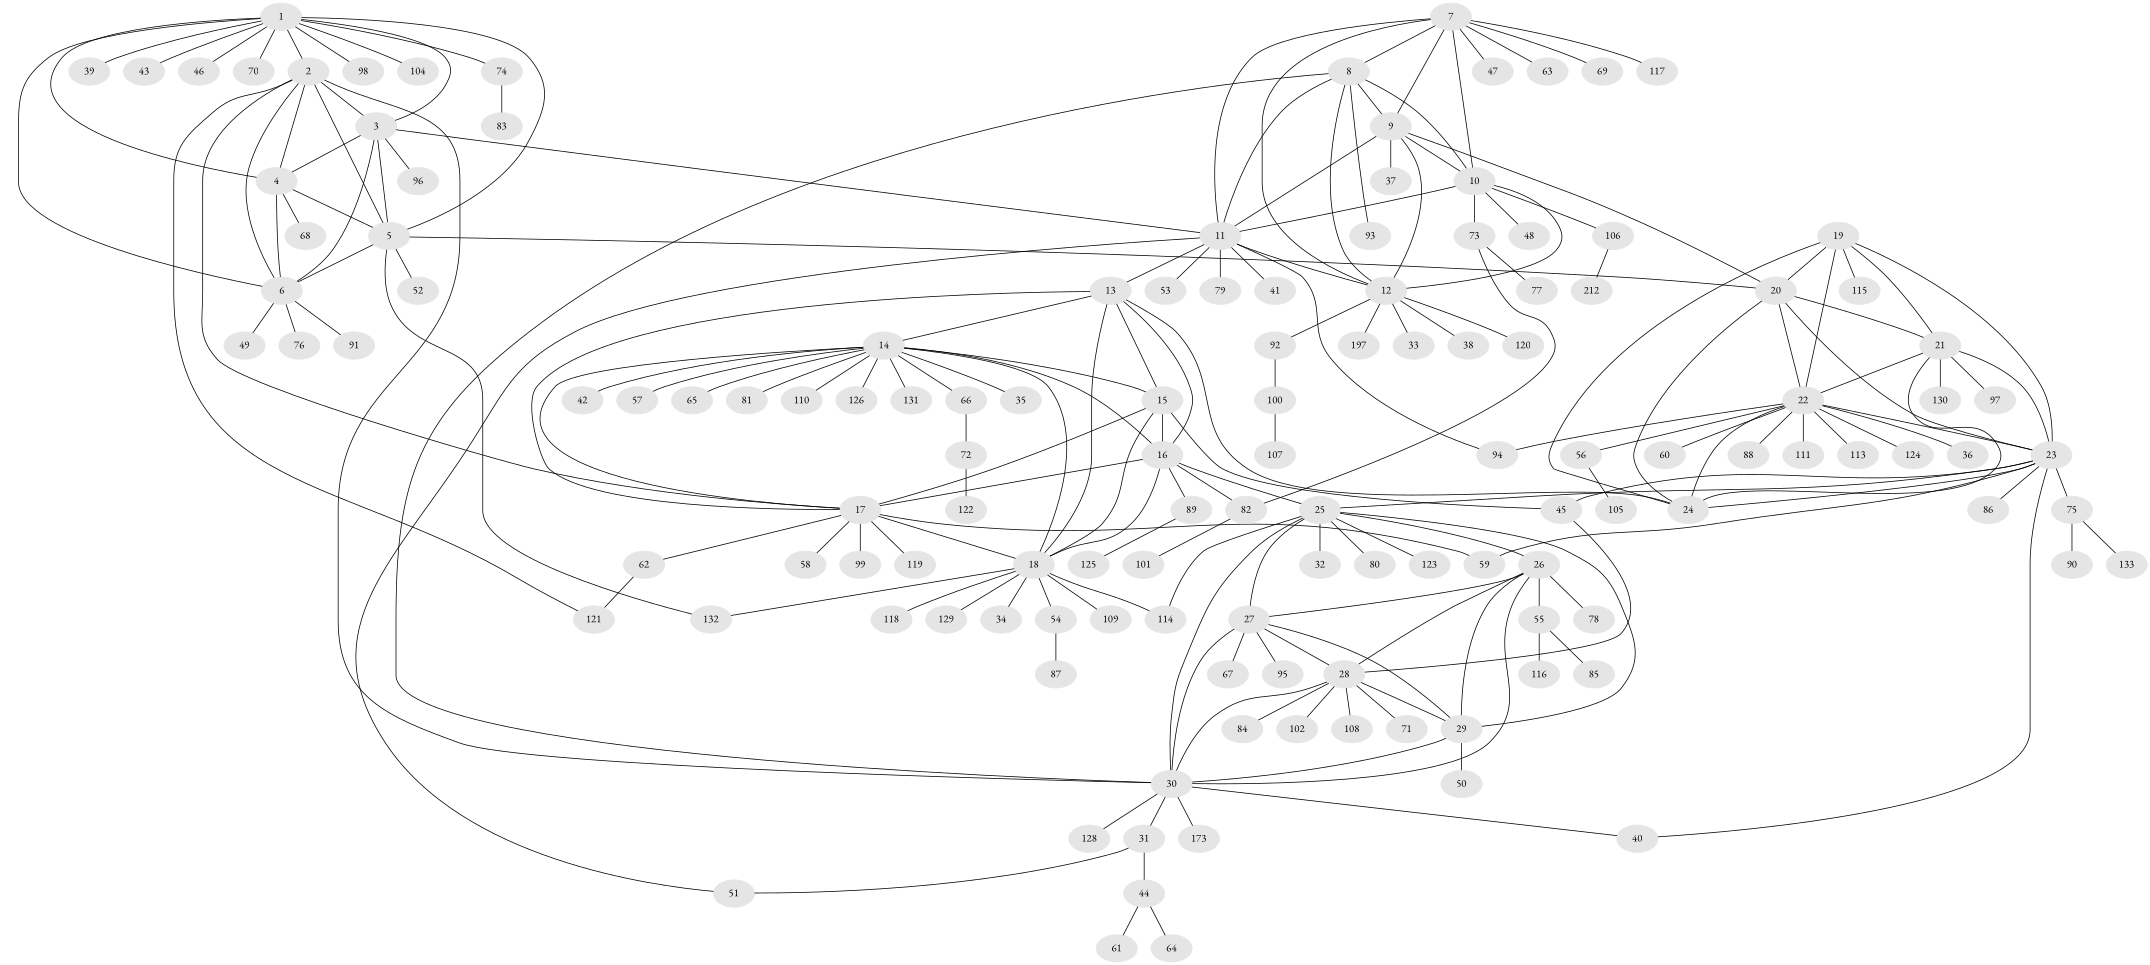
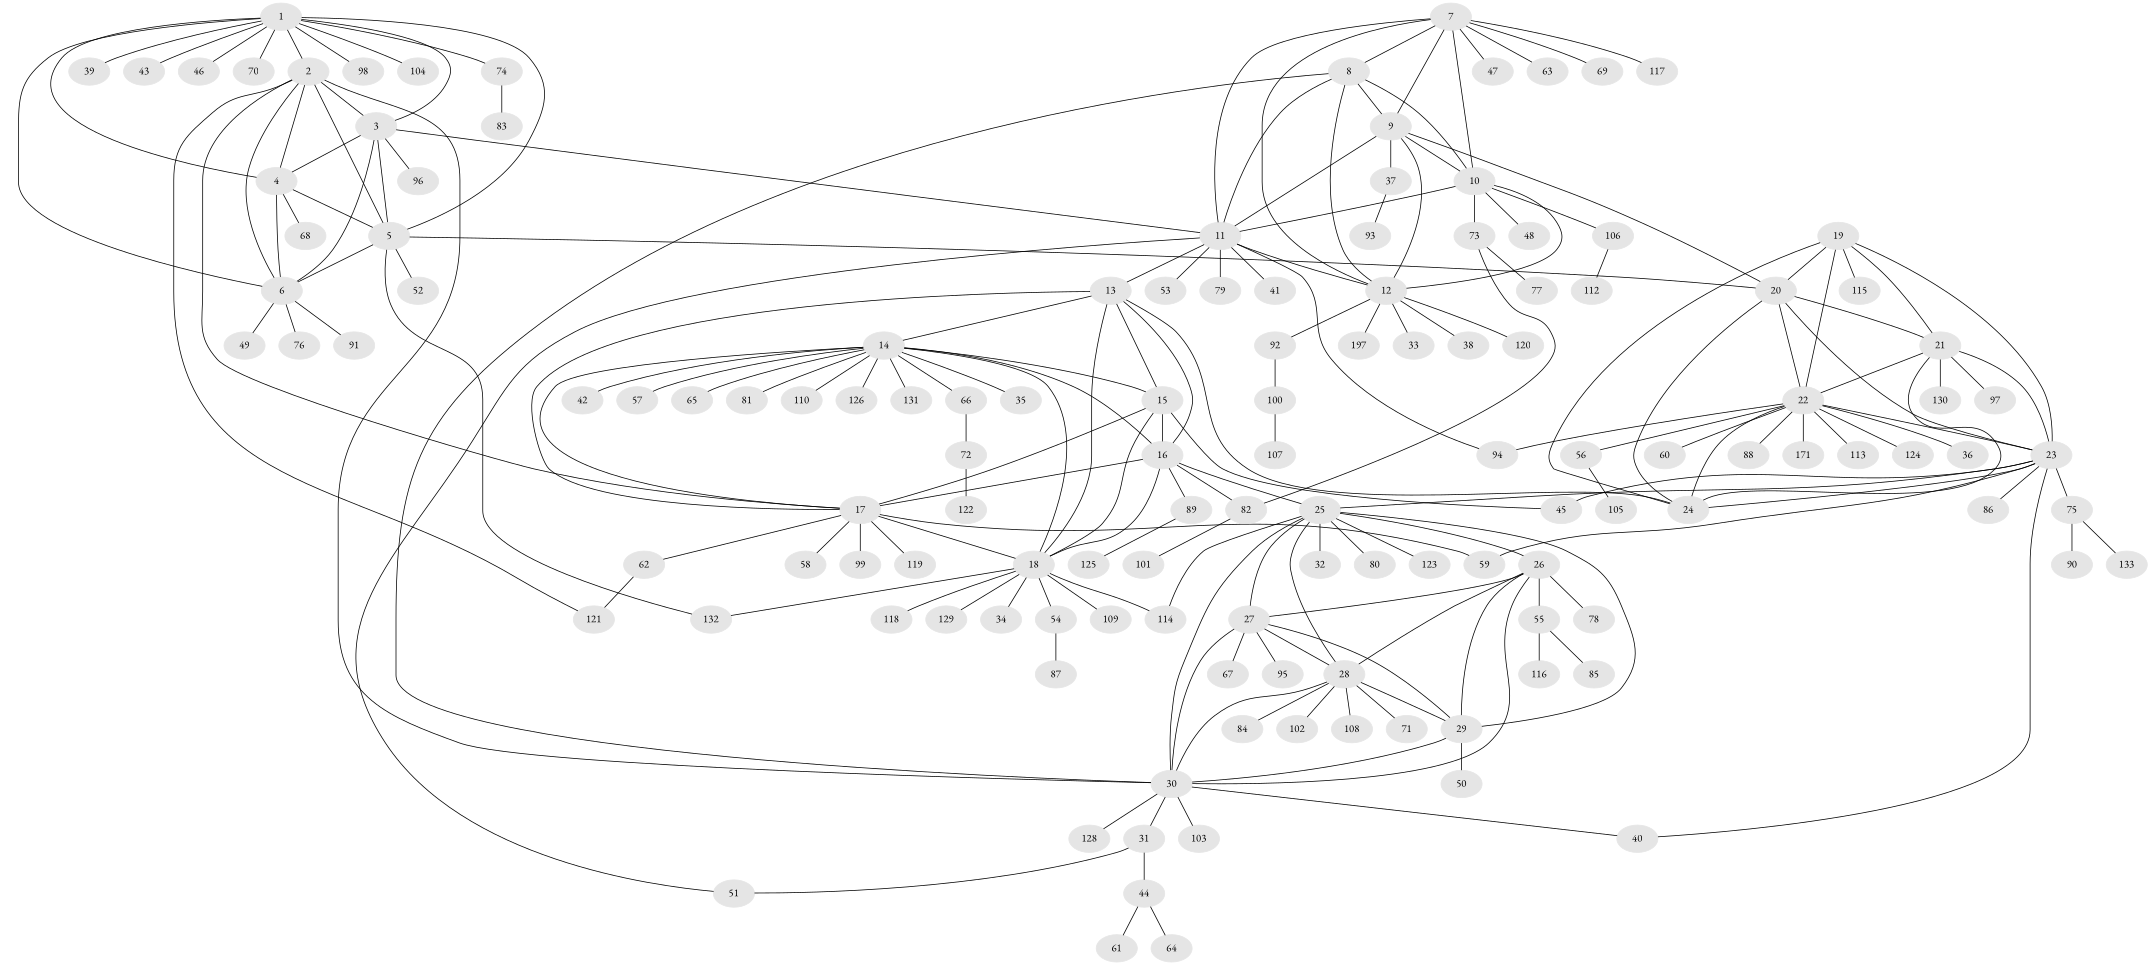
edge "8" -- "93": now "37" -- "93"
node "212": label "212" -> "112"
node "111": label "111" -> "171"
edge "45" -- "28": now "25" -- "28"
node "173": label "173" -> "103"
